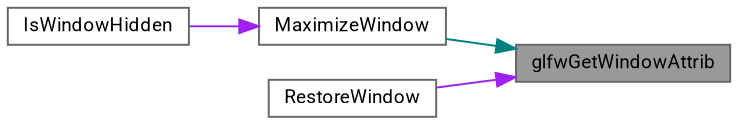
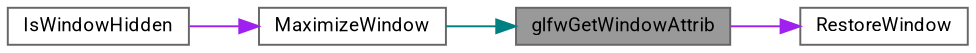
edge "RestoreWindow" -> "glfwGetWindowAttrib": reversed
